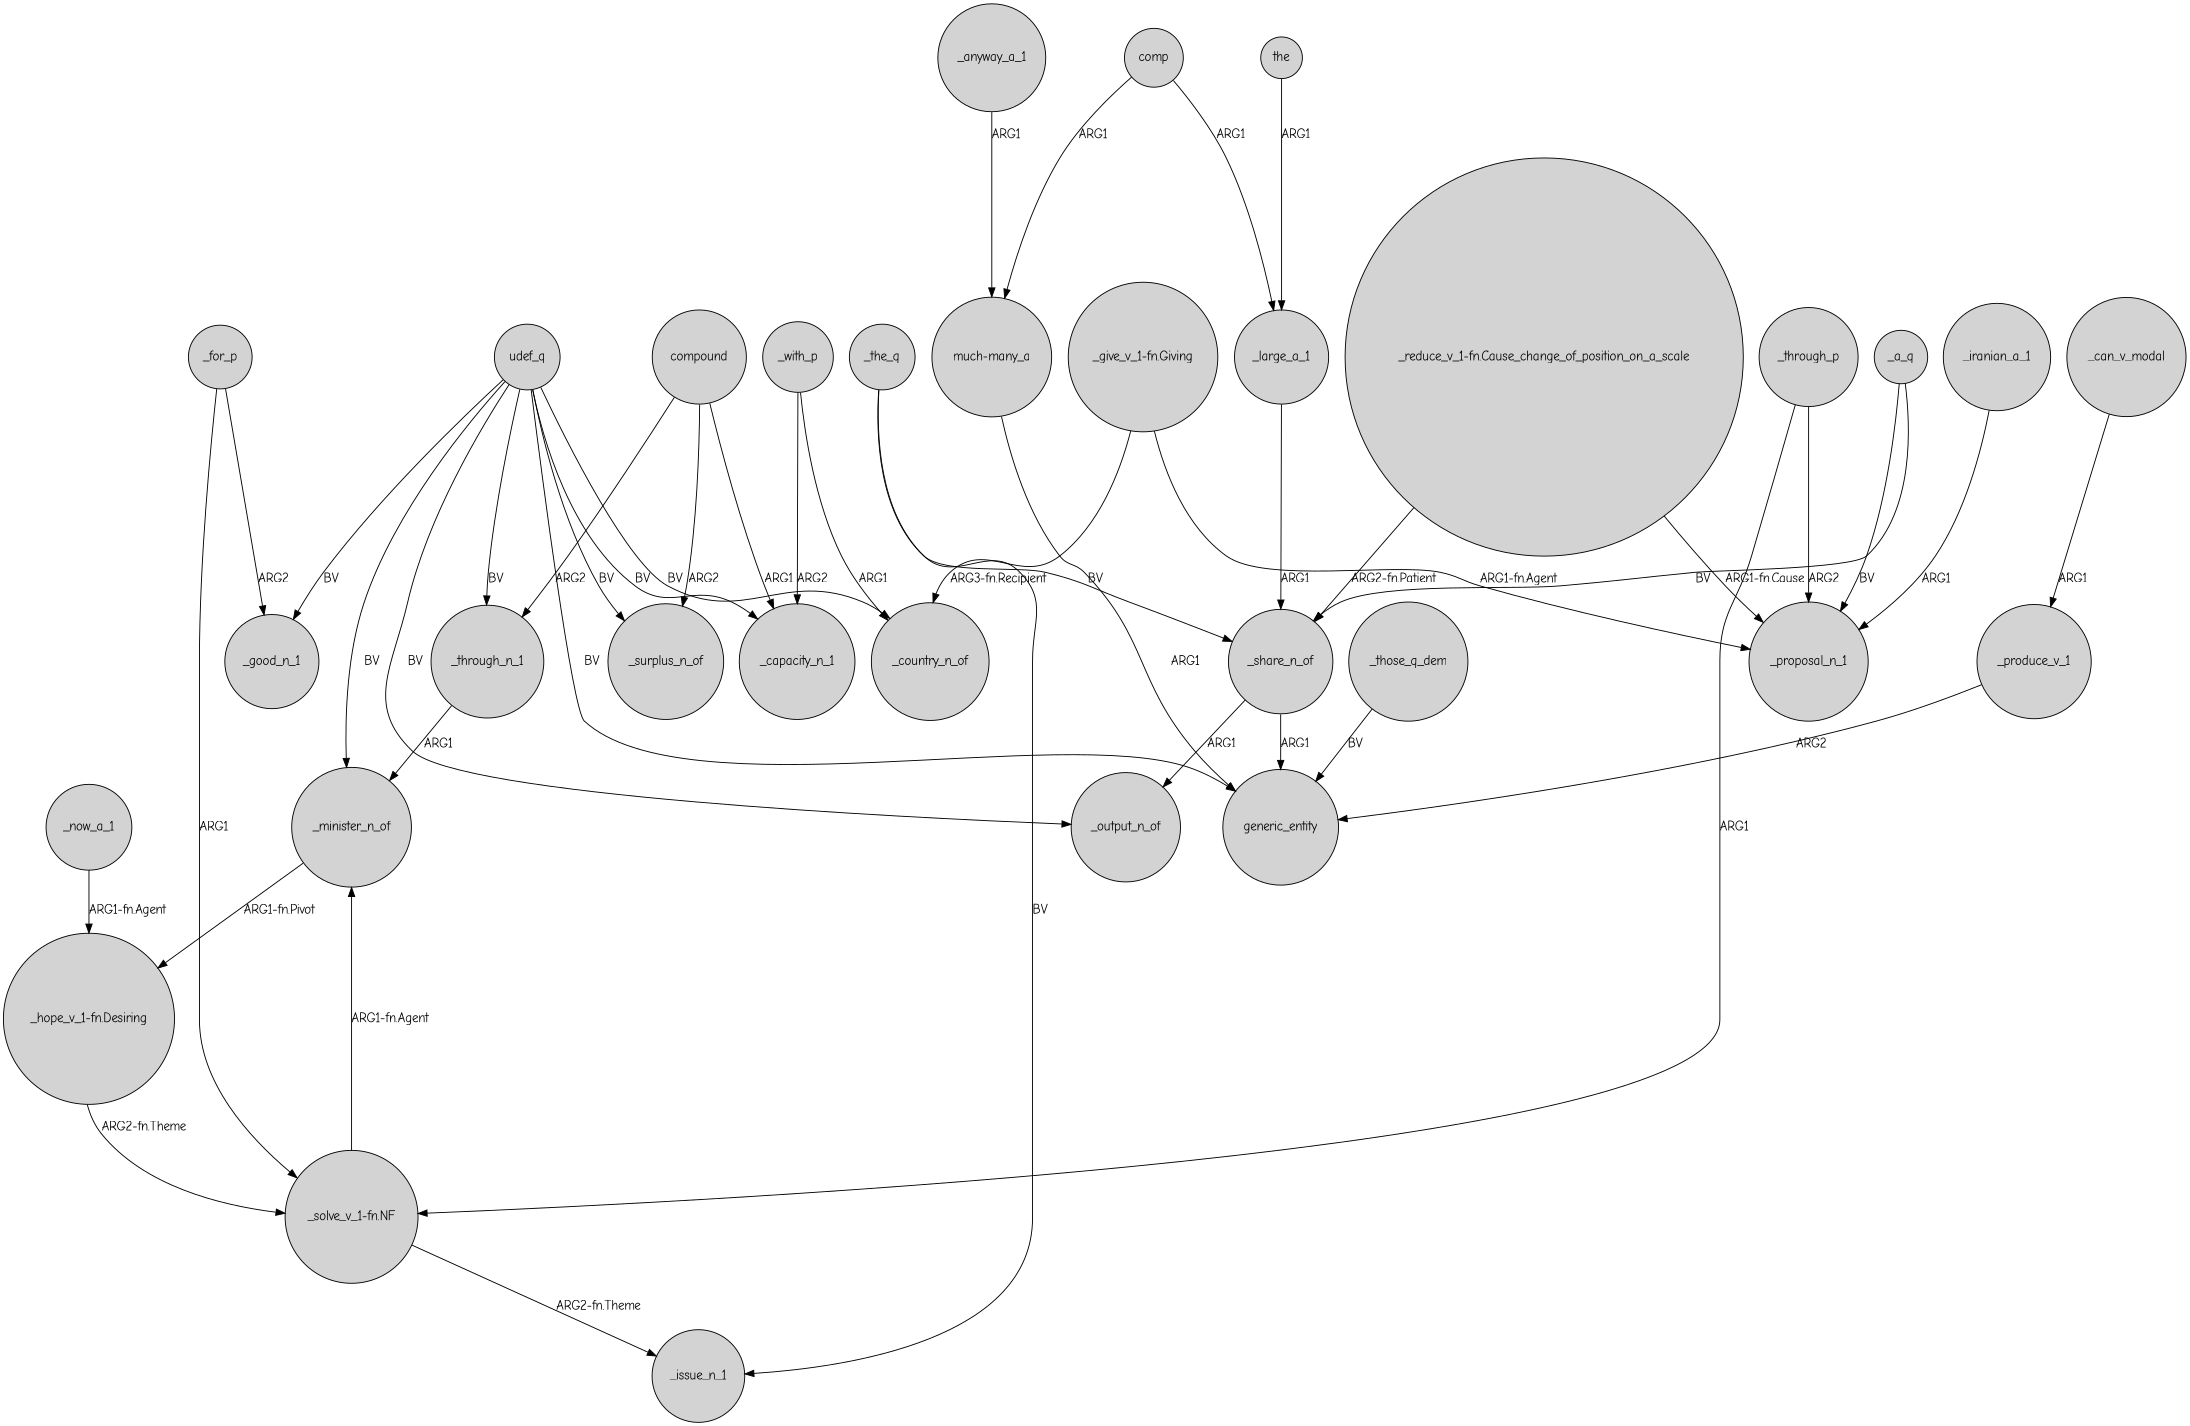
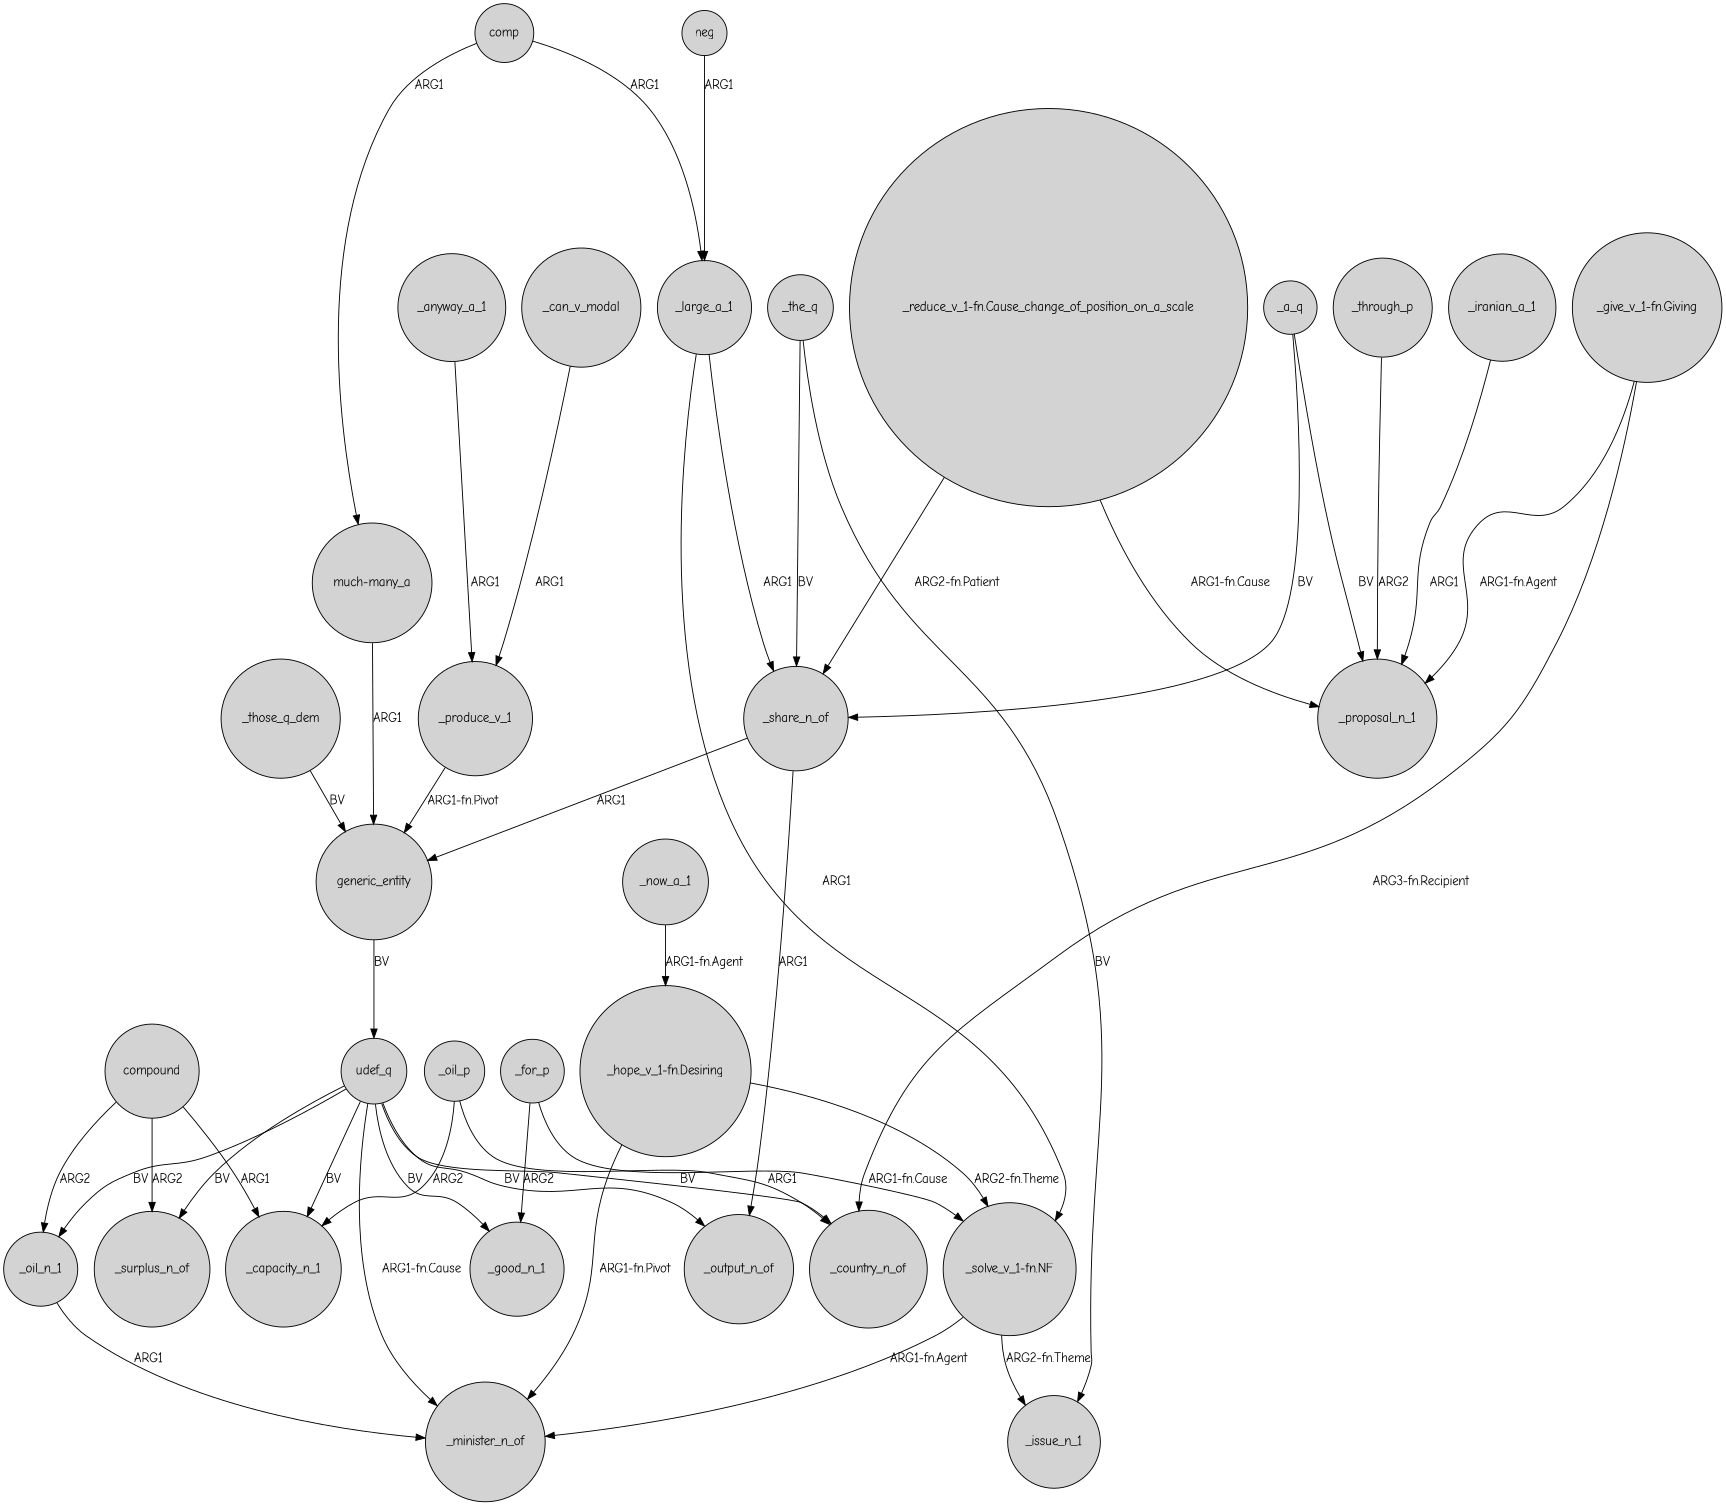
node "the": label "the" -> "neg"
edge "_anyway_a_1" -> "much-many_a": now "_anyway_a_1" -> "_produce_v_1"
node "_with_p": label "_with_p" -> "_oil_p"
edge "udef_q" -> "_minister_n_of": label "BV" -> "ARG1-fn.Cause"
node "_through_n_1": label "_through_n_1" -> "_oil_n_1"
edge "_produce_v_1" -> "generic_entity": label "ARG2" -> "ARG1-fn.Pivot"
edge "udef_q" -> "generic_entity": reversed
edge "_for_p" -> "_solve_v_1-fn.NF": label "ARG1" -> "ARG1-fn.Cause"
edge "_minister_n_of" -> "_hope_v_1-fn.Desiring": reversed
edge "_through_p" -> "_solve_v_1-fn.NF": now "_large_a_1" -> "_solve_v_1-fn.NF"
